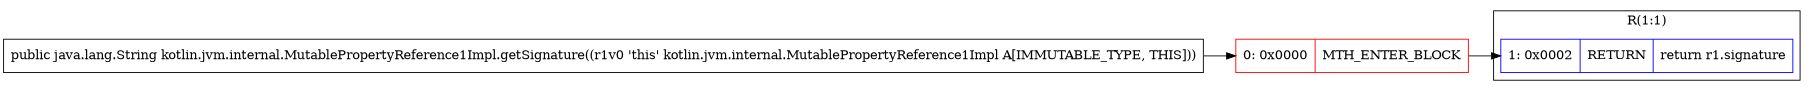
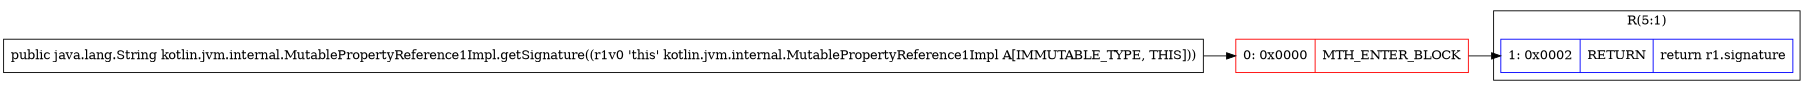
cluster "R(1:1)": label "R(1:1)" -> "R(5:1)"
